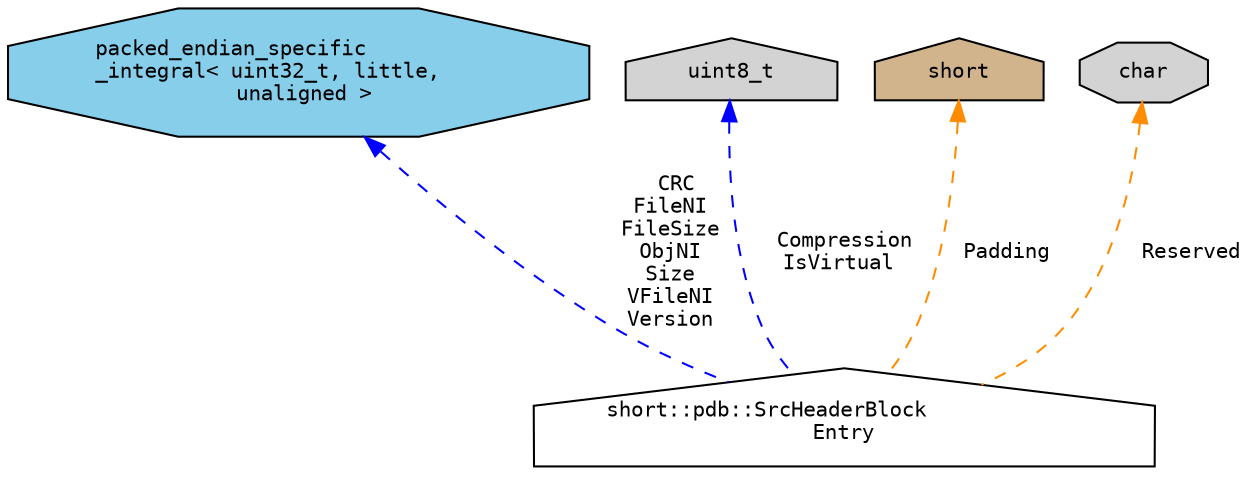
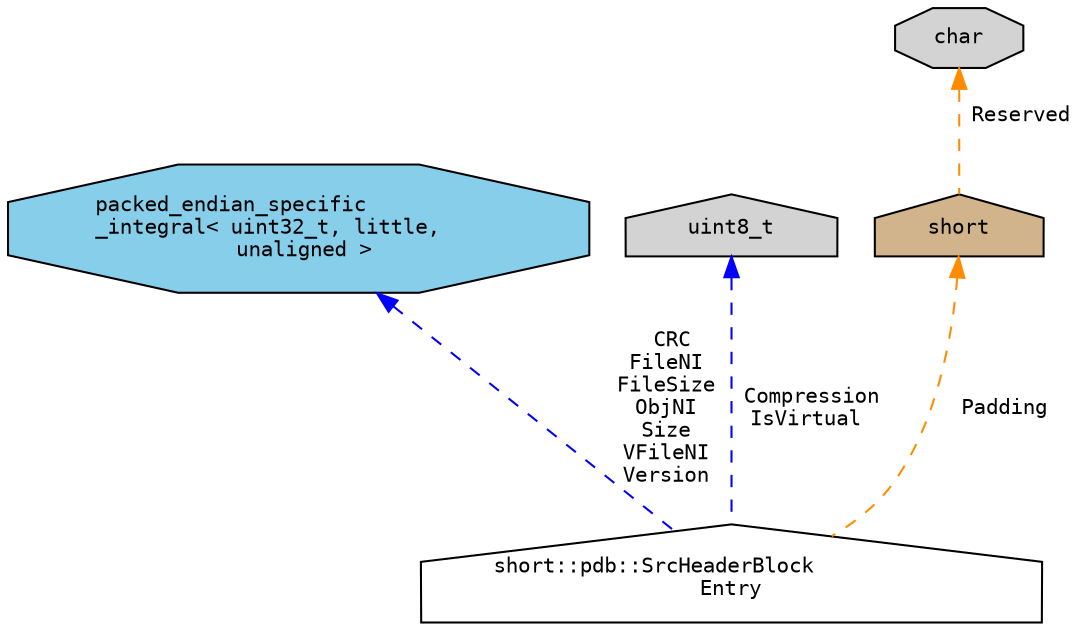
edge "short::pdb::SrcHeaderBlock Entry" -> "char": now "short" -> "char"
